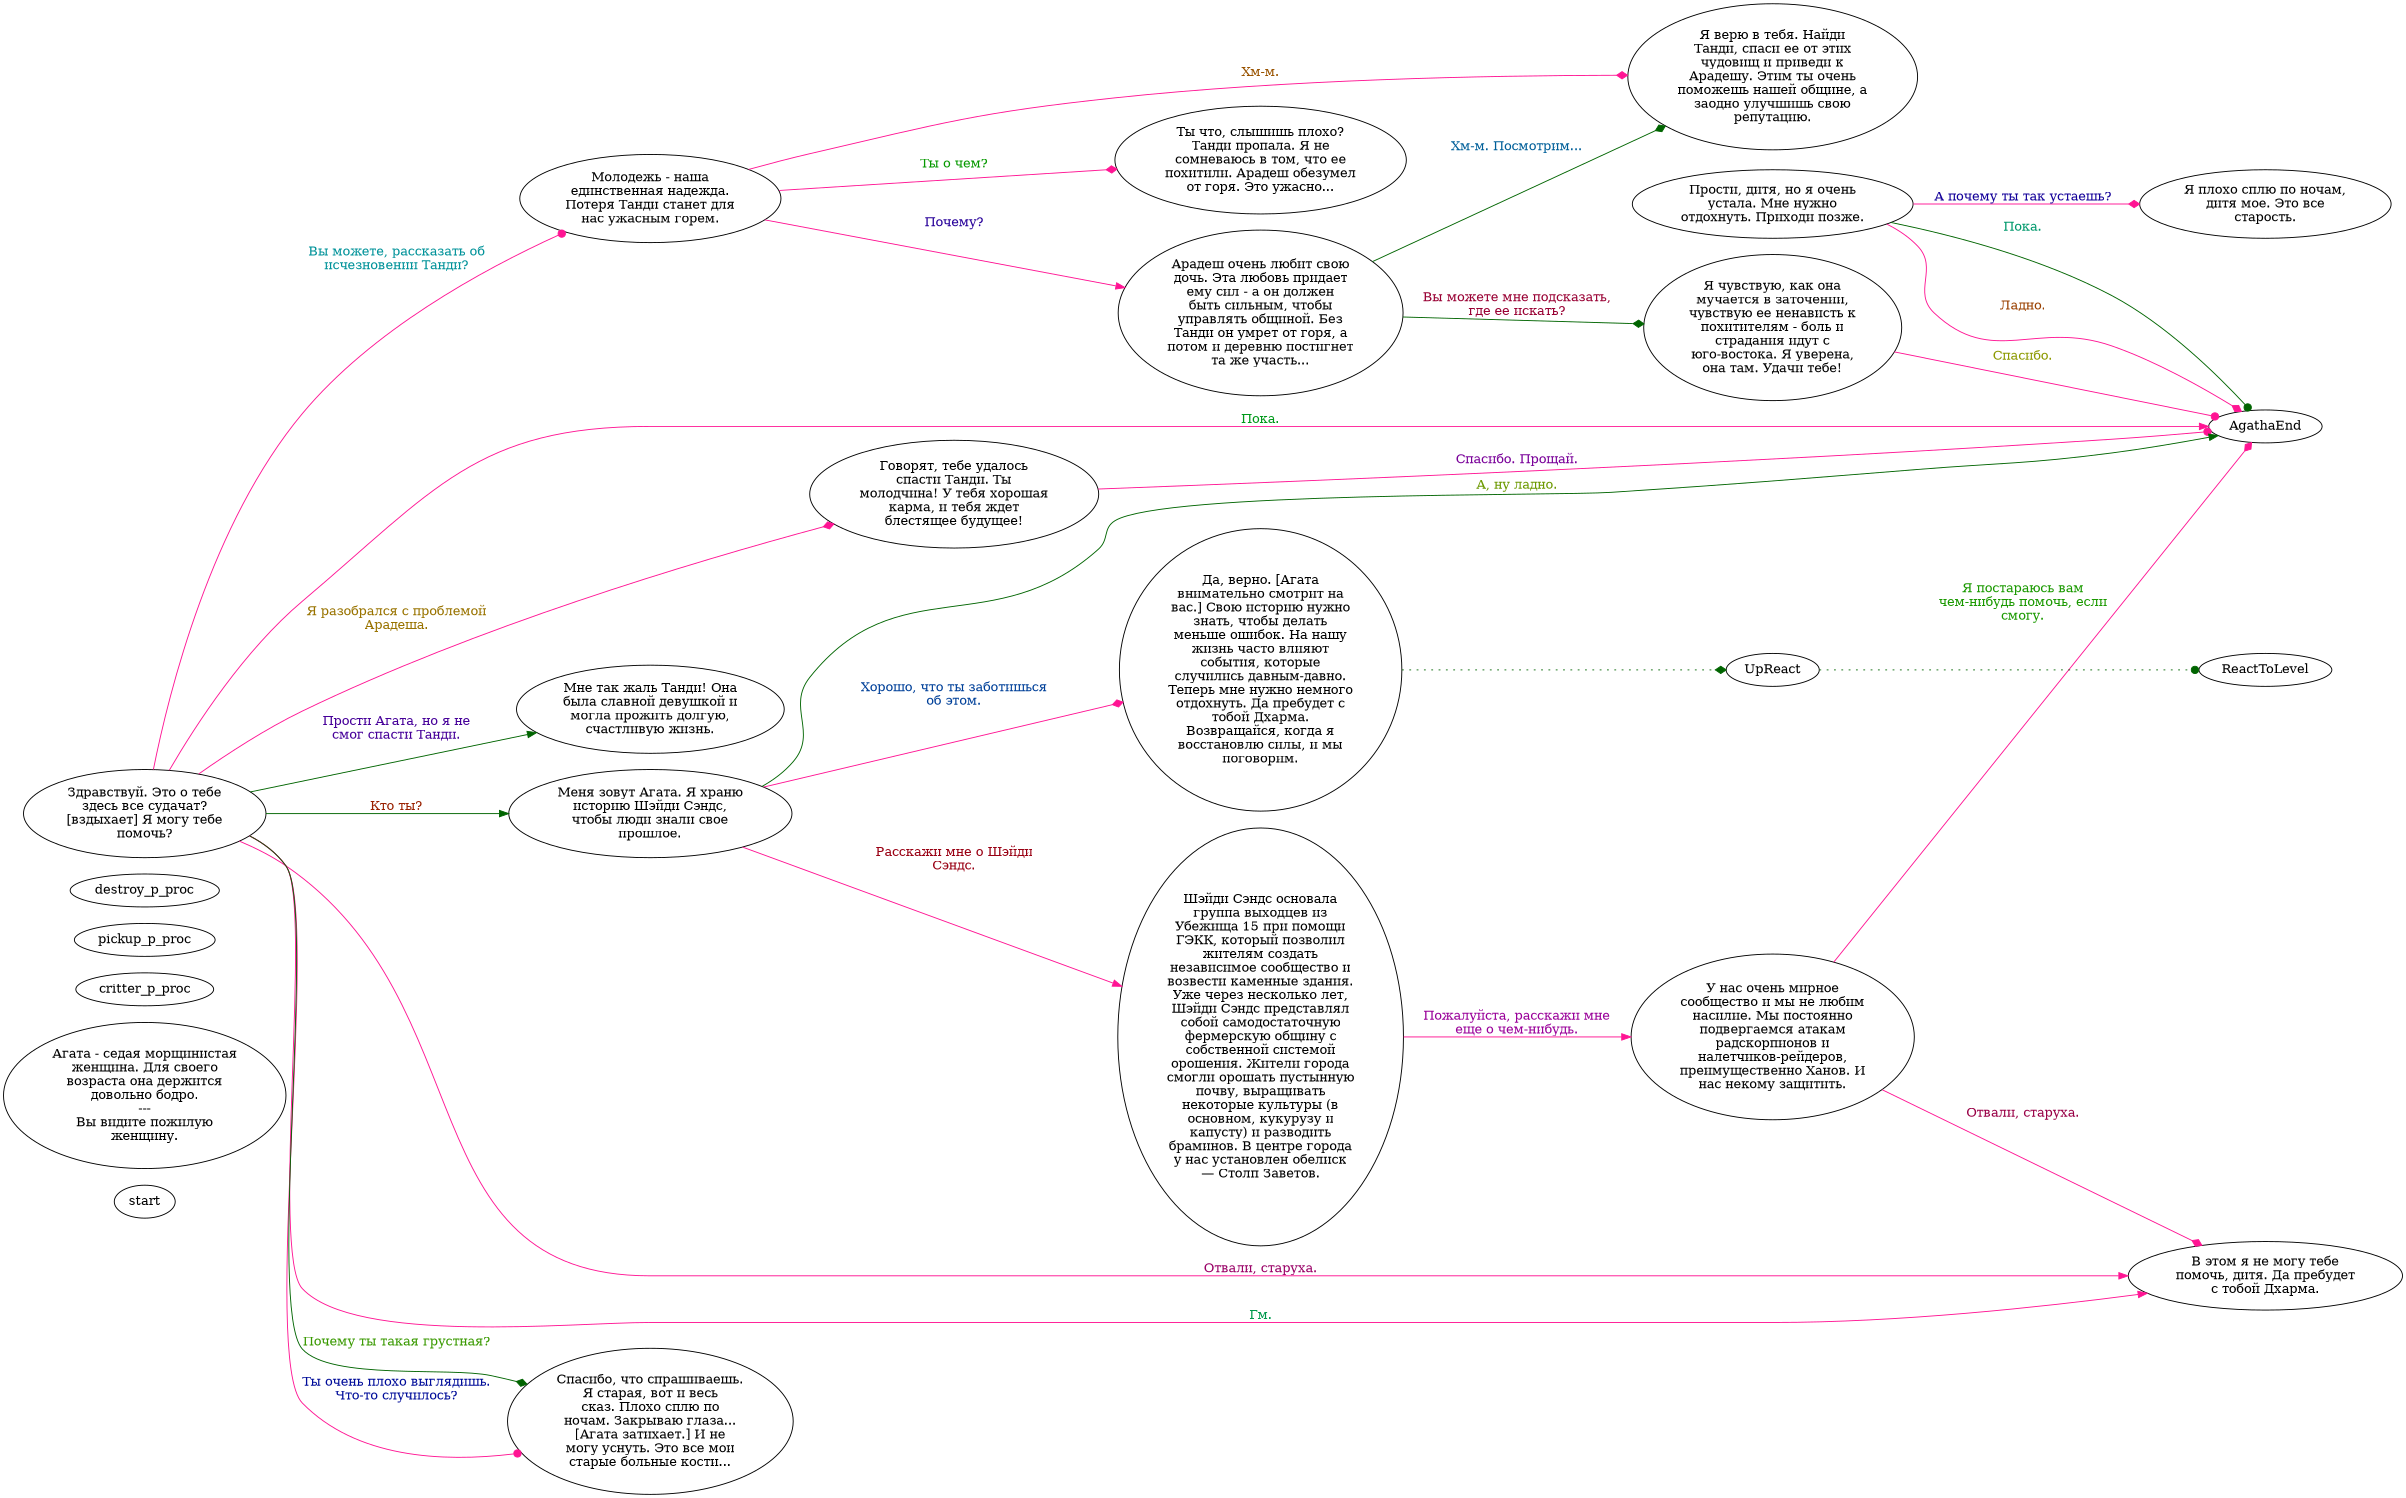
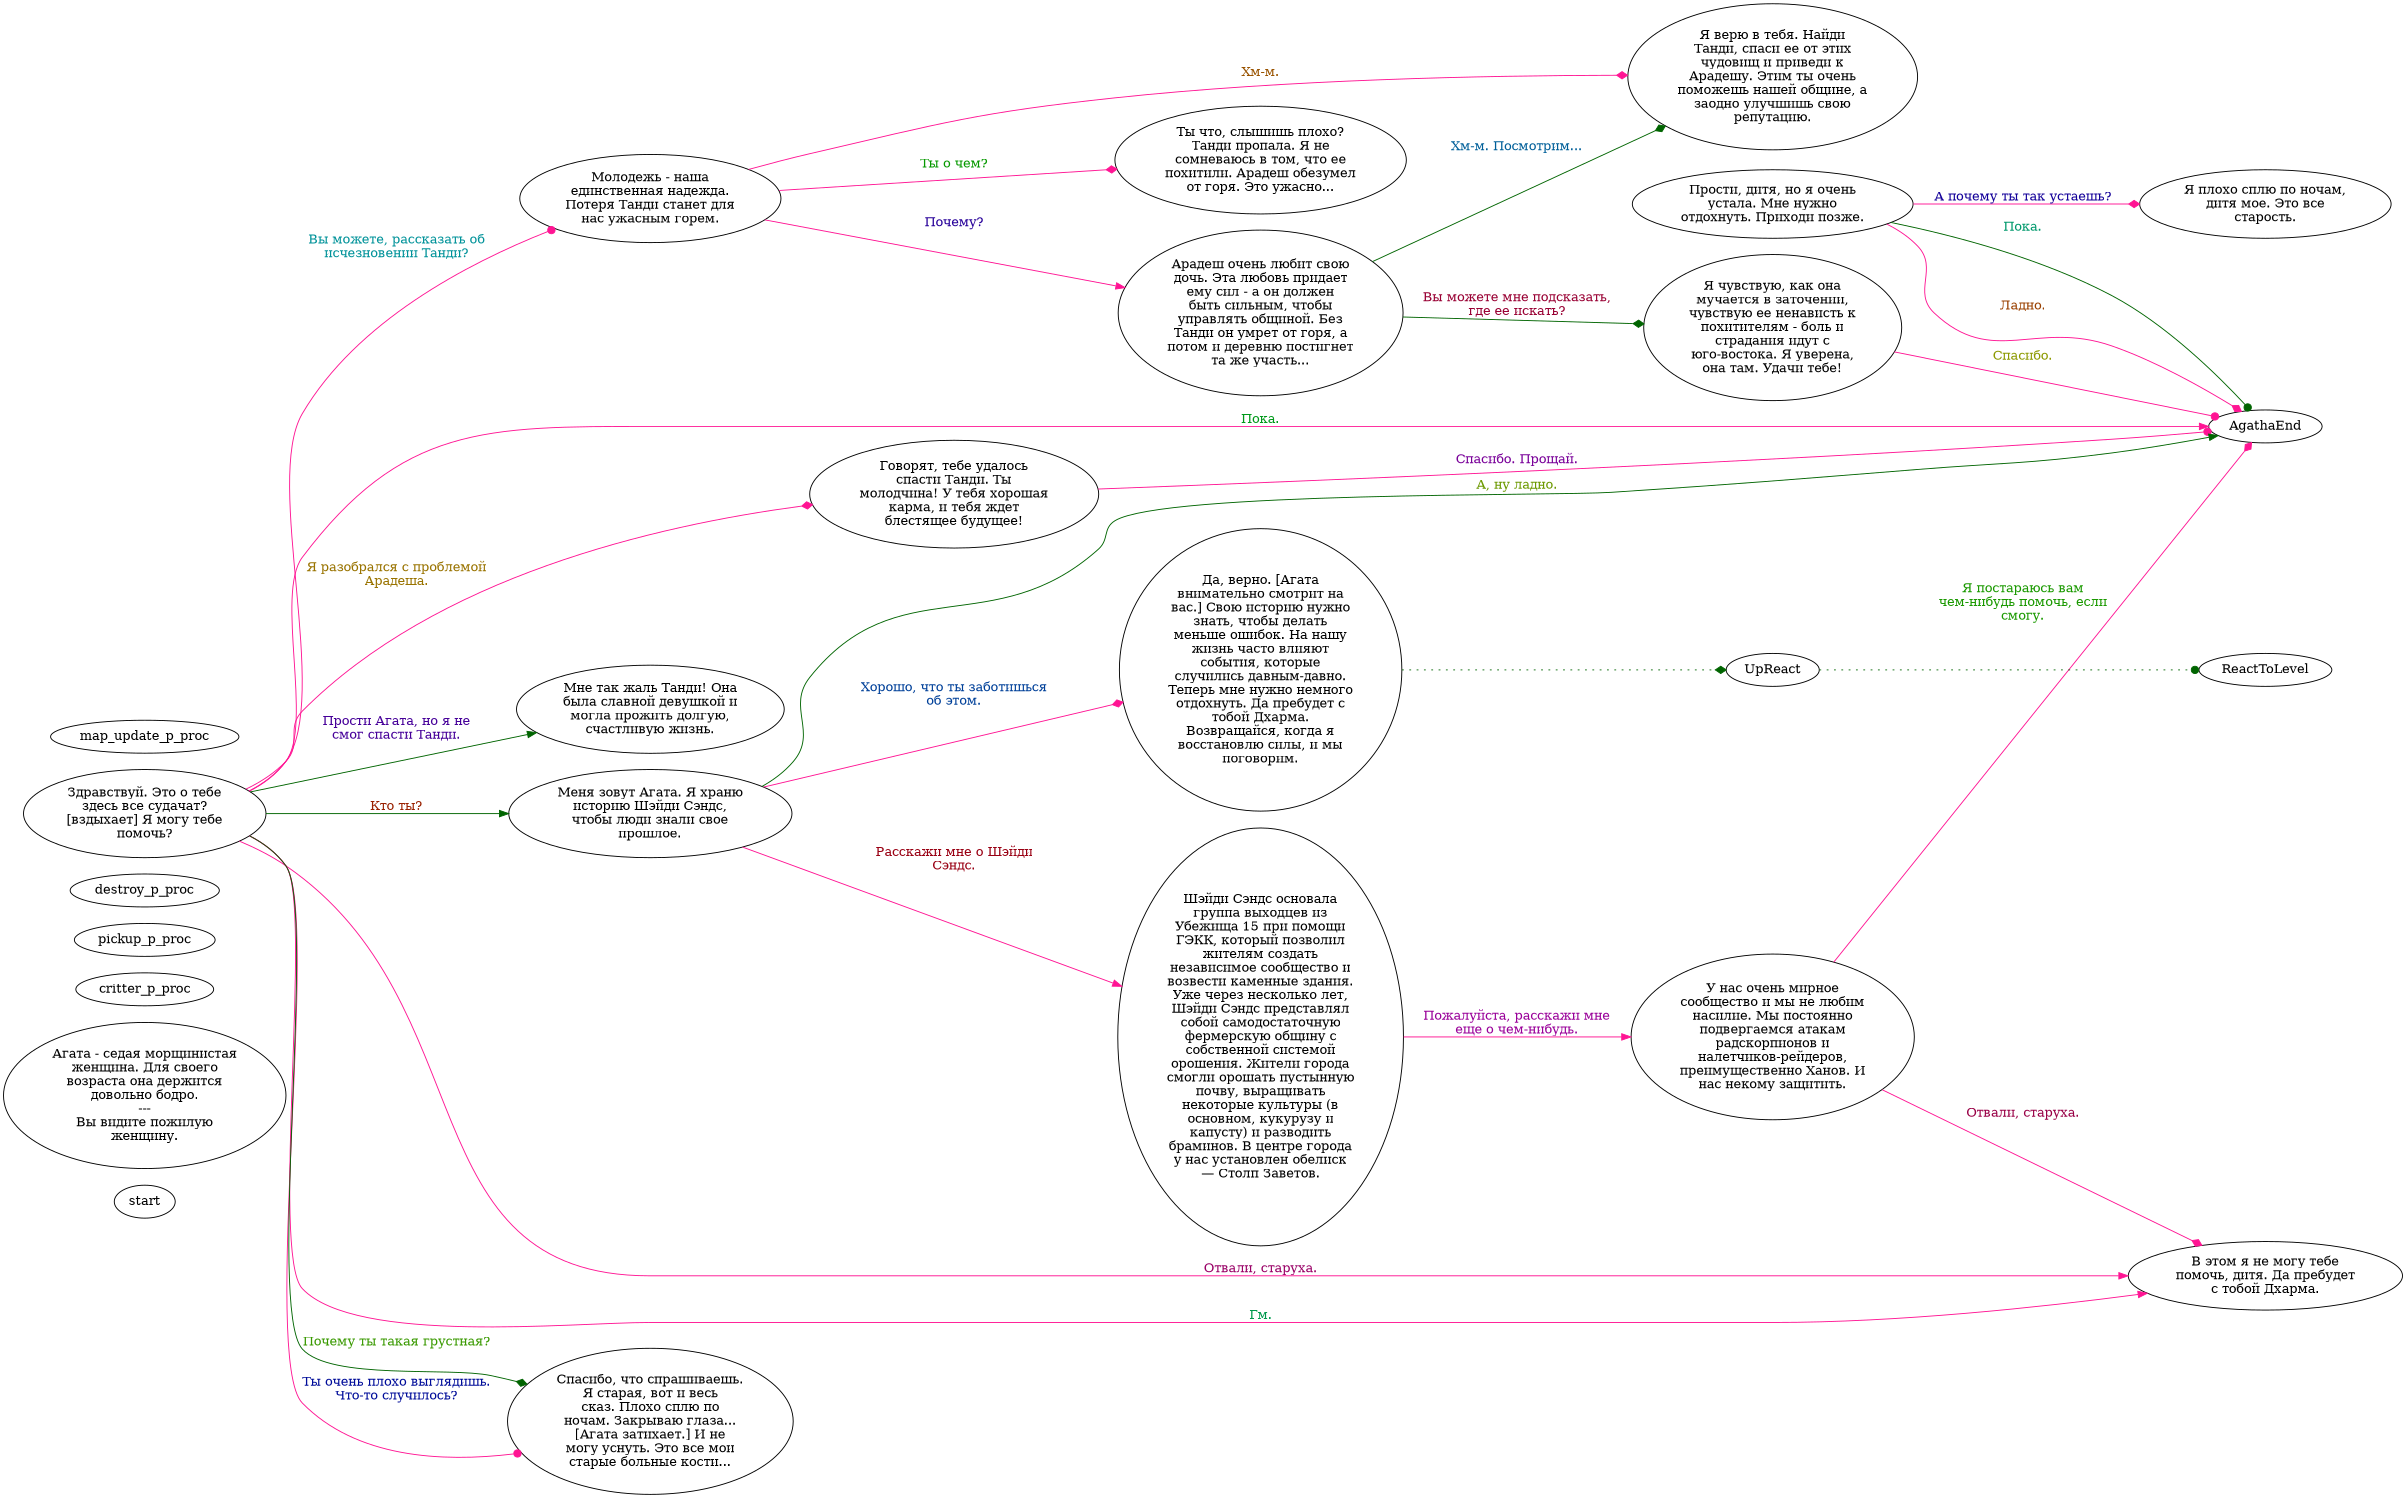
node "map_update_p_proc": added
